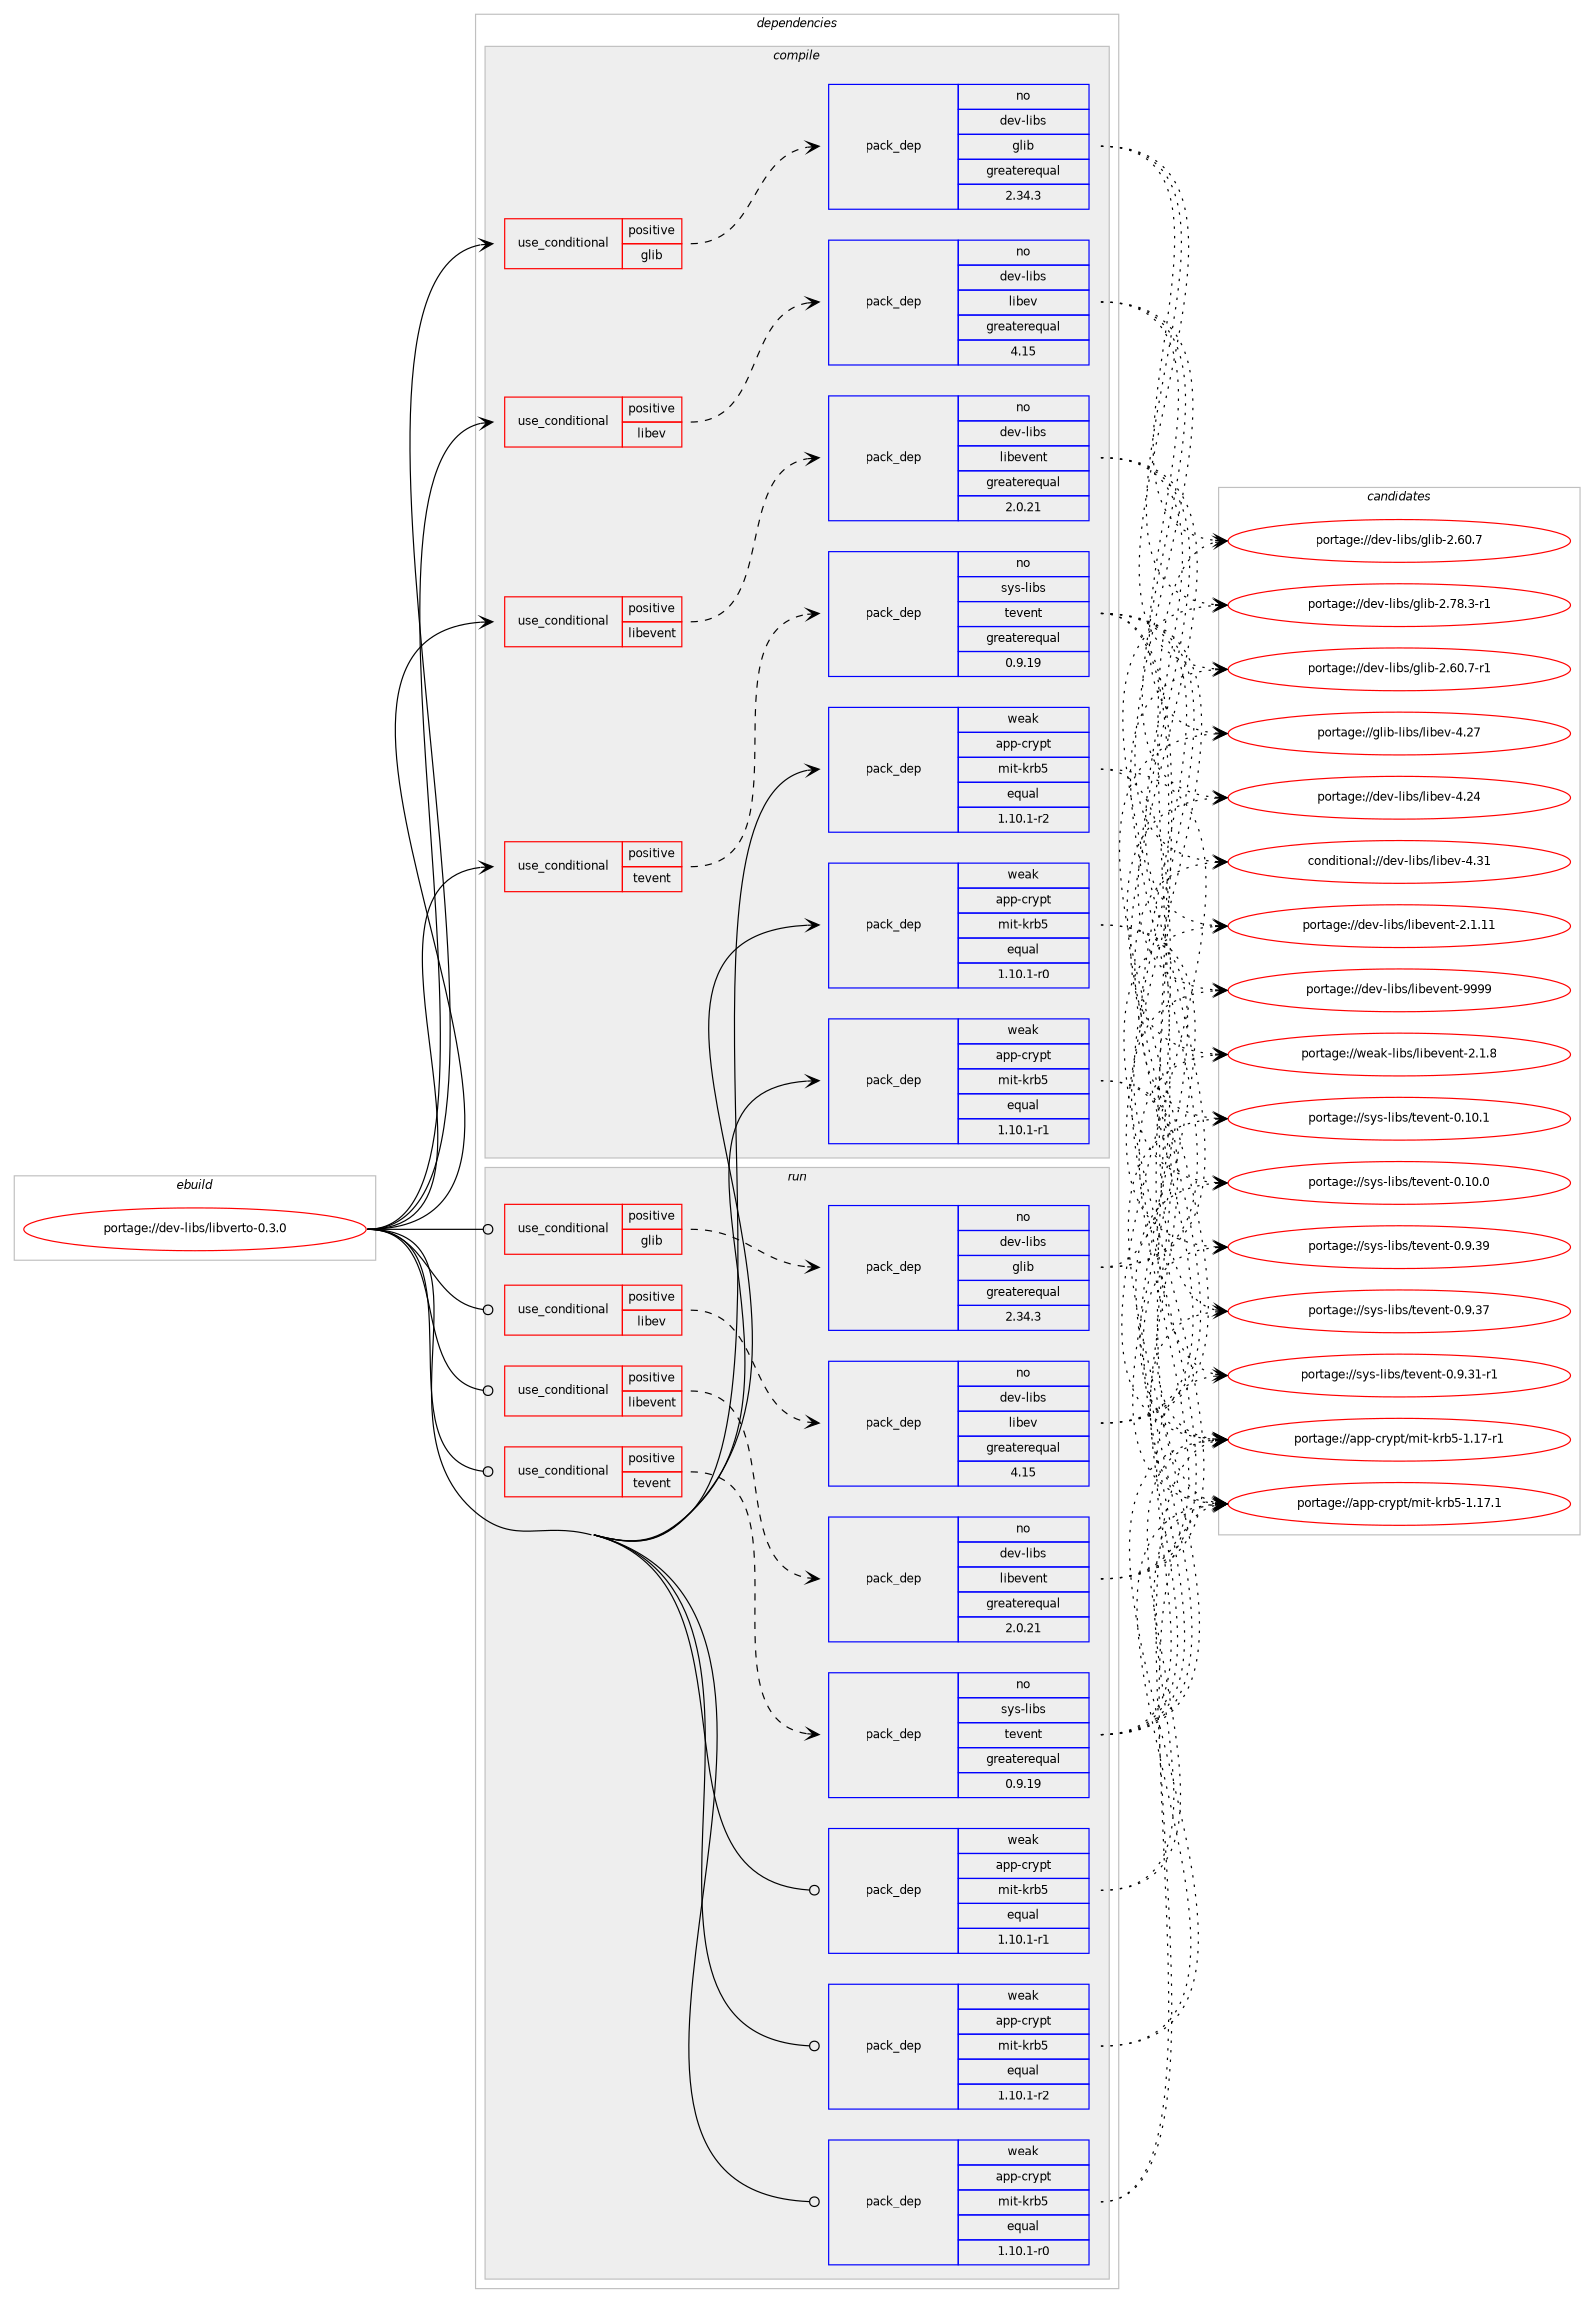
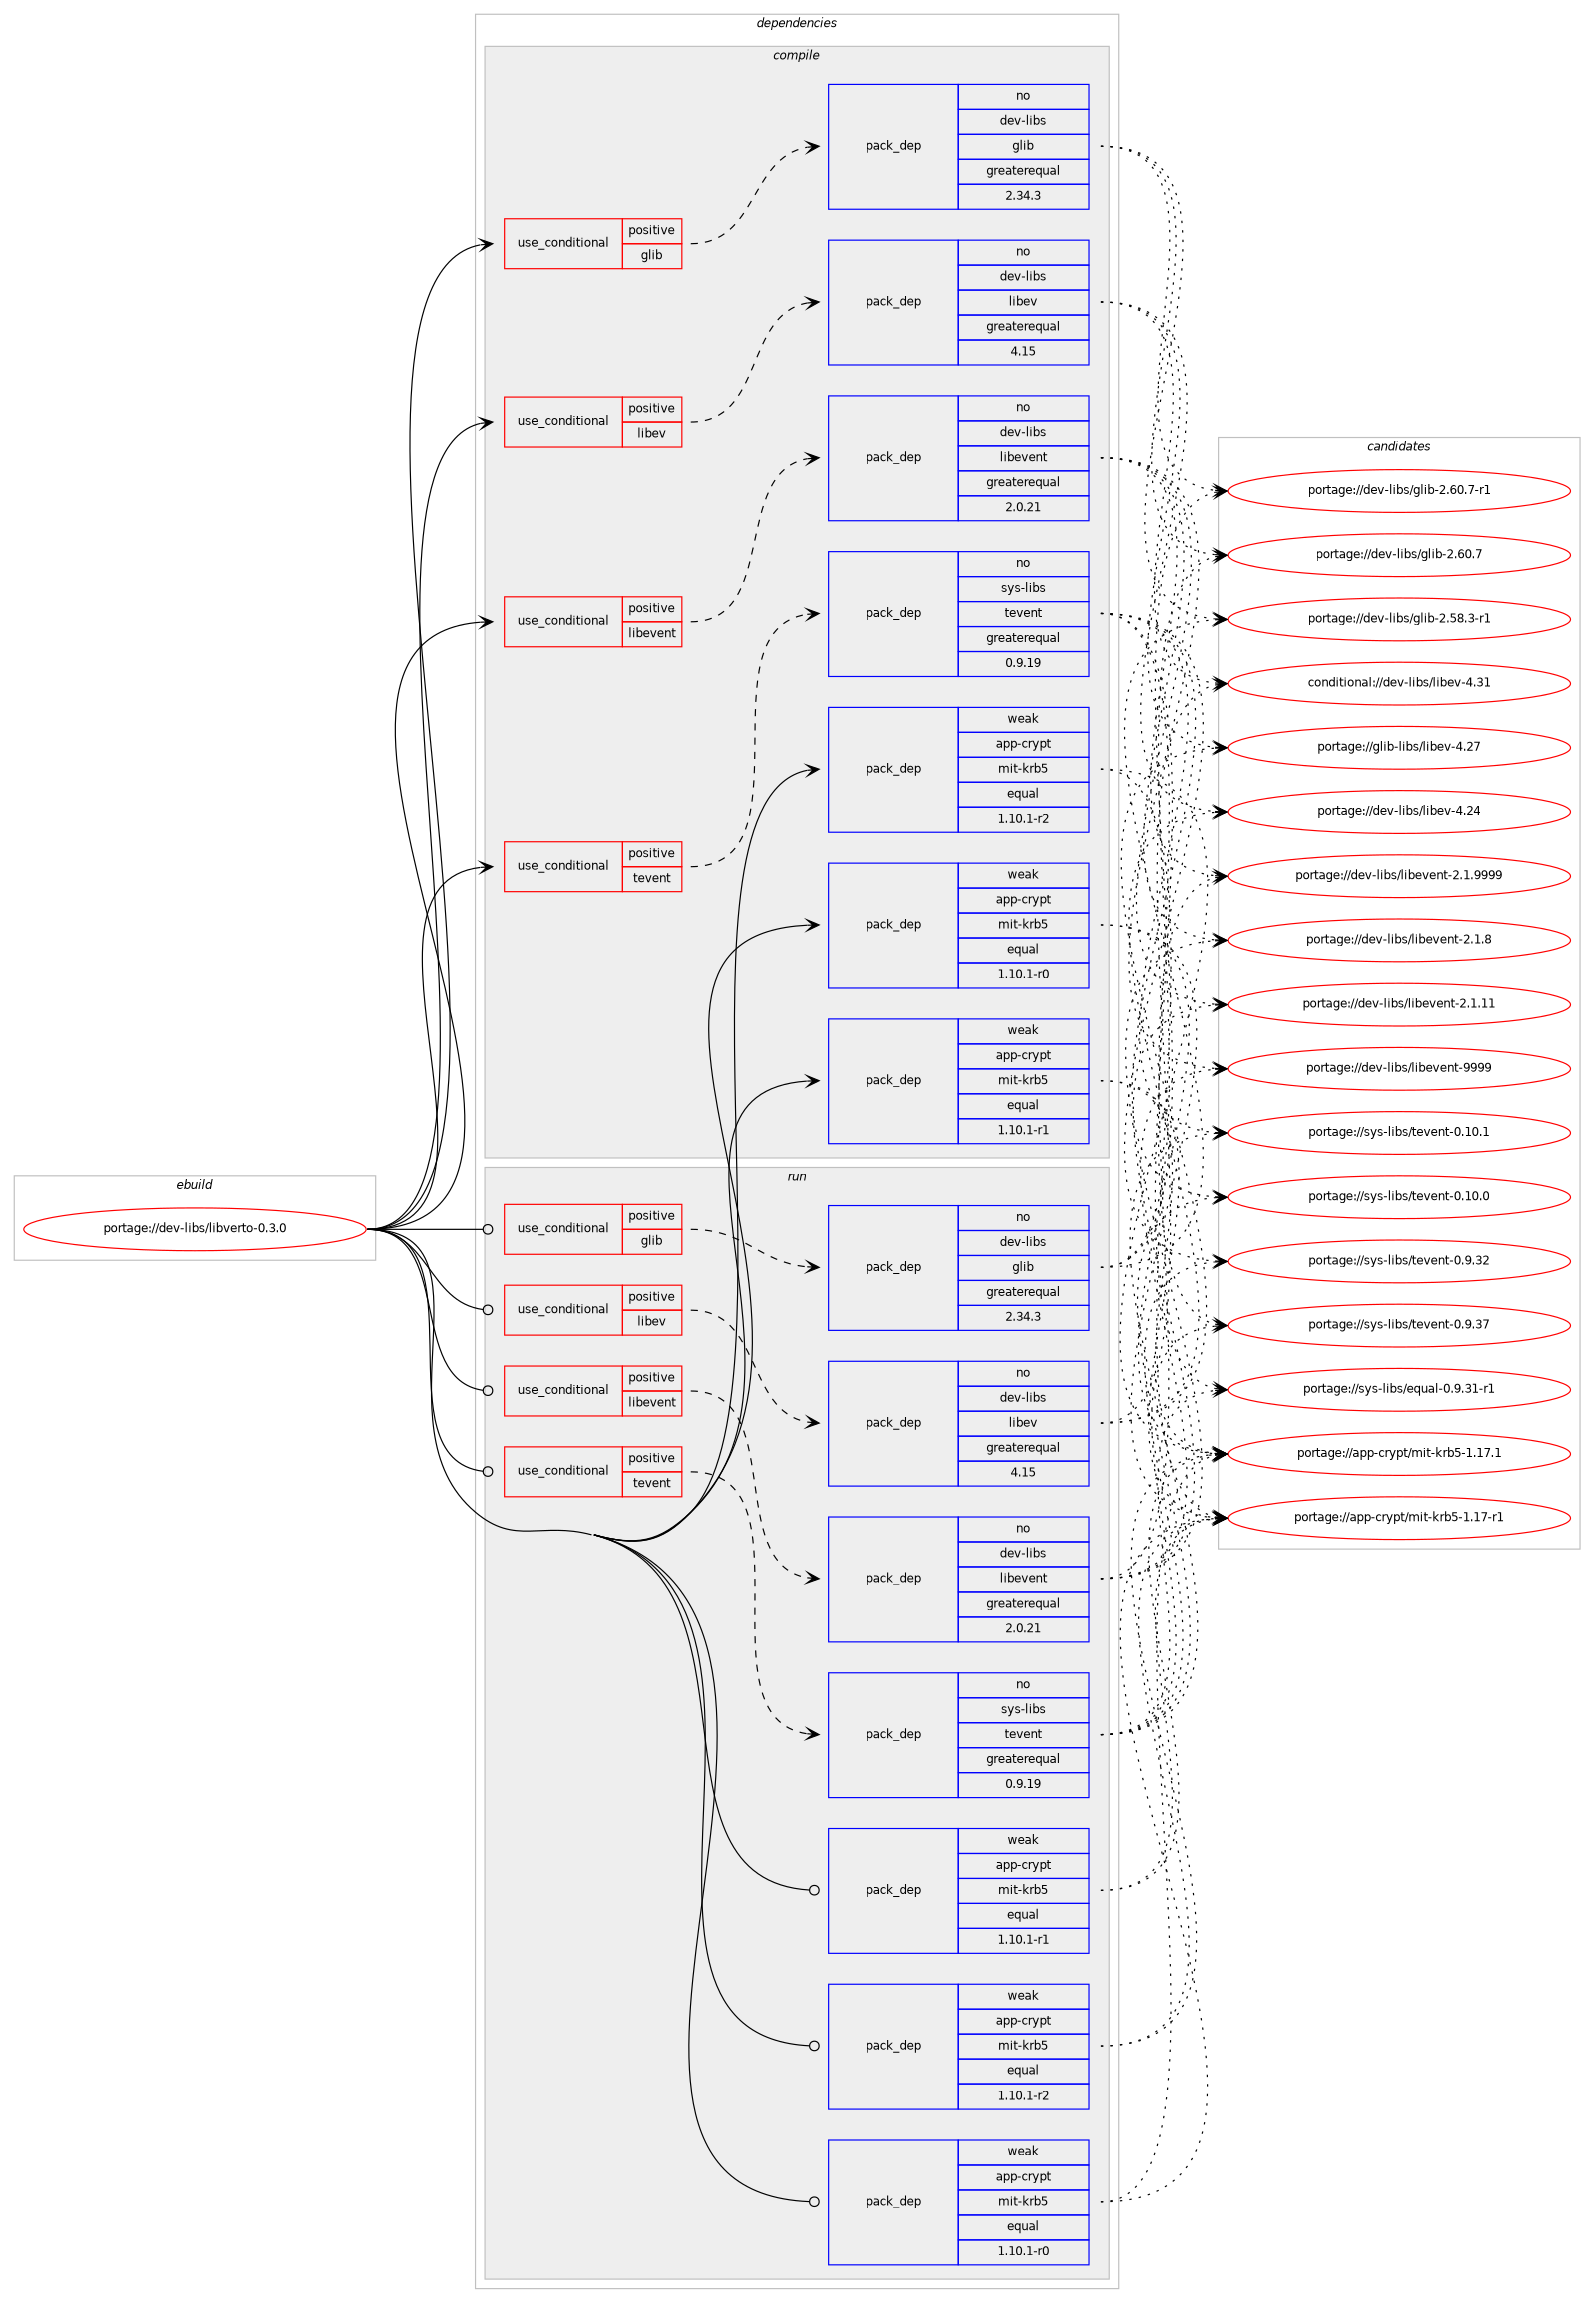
node "portage://dev-libs/glib-2.78.3-r1": label "portage://dev-libs/glib-2.78.3-r1" -> "portage://dev-libs/glib-2.58.3-r1"
node "portage://dev-libs/libevent-2.1.9999": added
node "portage://weak-libs/libevent-2.1.8": label "portage://weak-libs/libevent-2.1.8" -> "portage://dev-libs/libevent-2.1.8"
node "portage://sys-libs/tevent-0.9.39": label "portage://sys-libs/tevent-0.9.39" -> "portage://sys-libs/tevent-0.9.32"
node "portage://sys-libs/tevent-0.9.31-r1": label "portage://sys-libs/tevent-0.9.31-r1" -> "portage://sys-libs/equal-0.9.31-r1"
